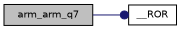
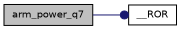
node "arm_arm_q7": label "arm_arm_q7" -> "arm_power_q7"
